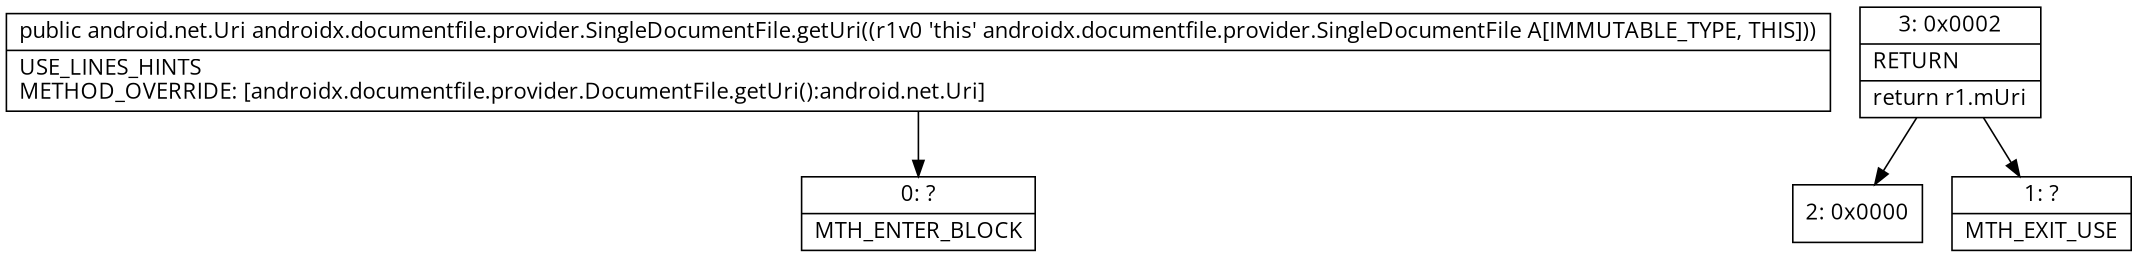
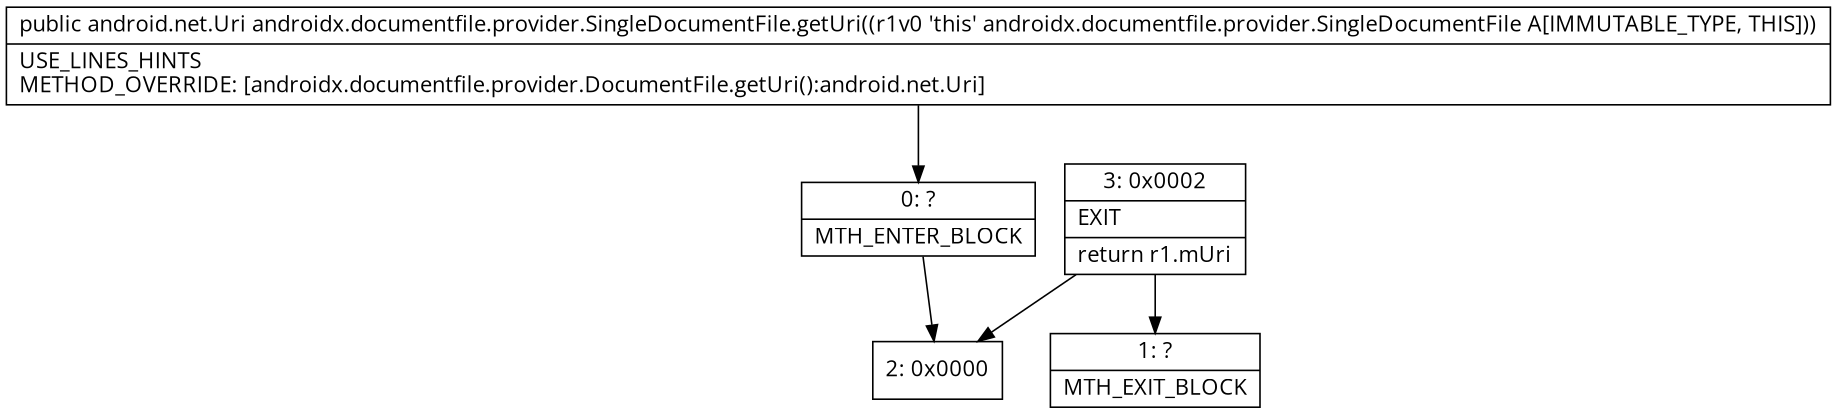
node "3: 0x0002": text "RETURN" -> "EXIT"
node "1: ?": text "MTH_EXIT_USE" -> "MTH_EXIT_BLOCK"
edge "0: ?" -> "2: 0x0000": added
